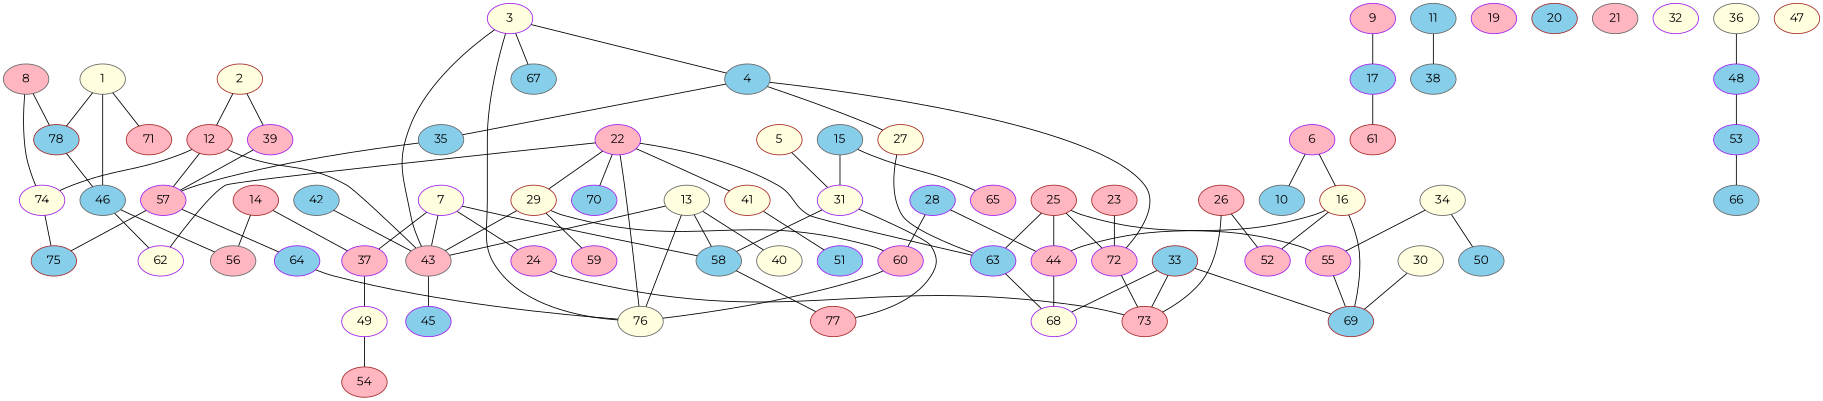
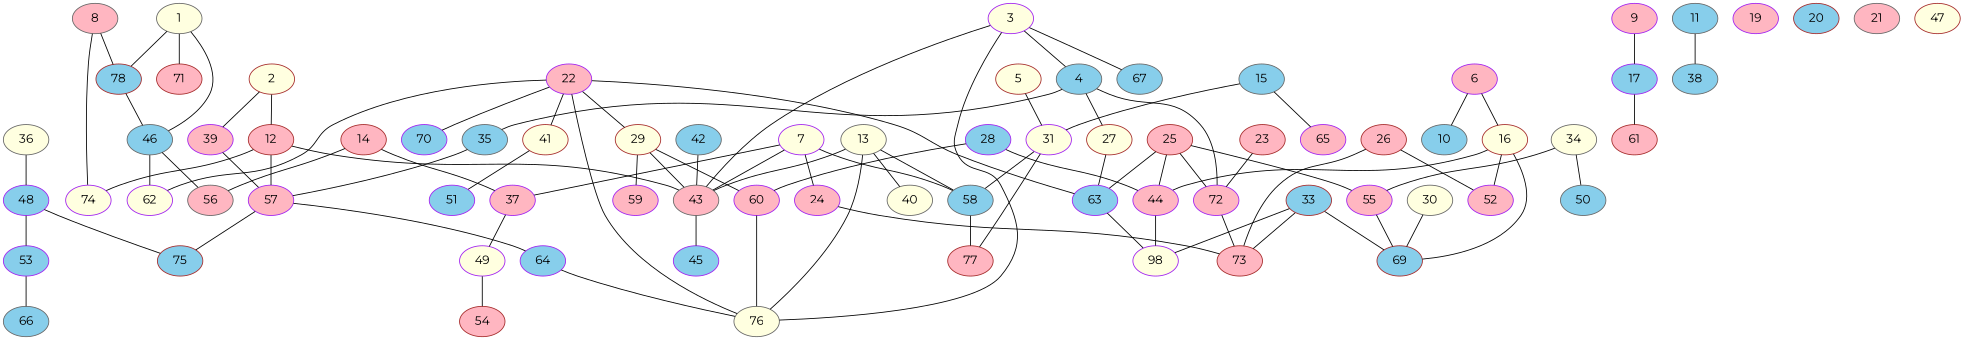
node "32": removed
edge "74" -- "75": now "48" -- "75"
node "68": label "68" -> "98"
